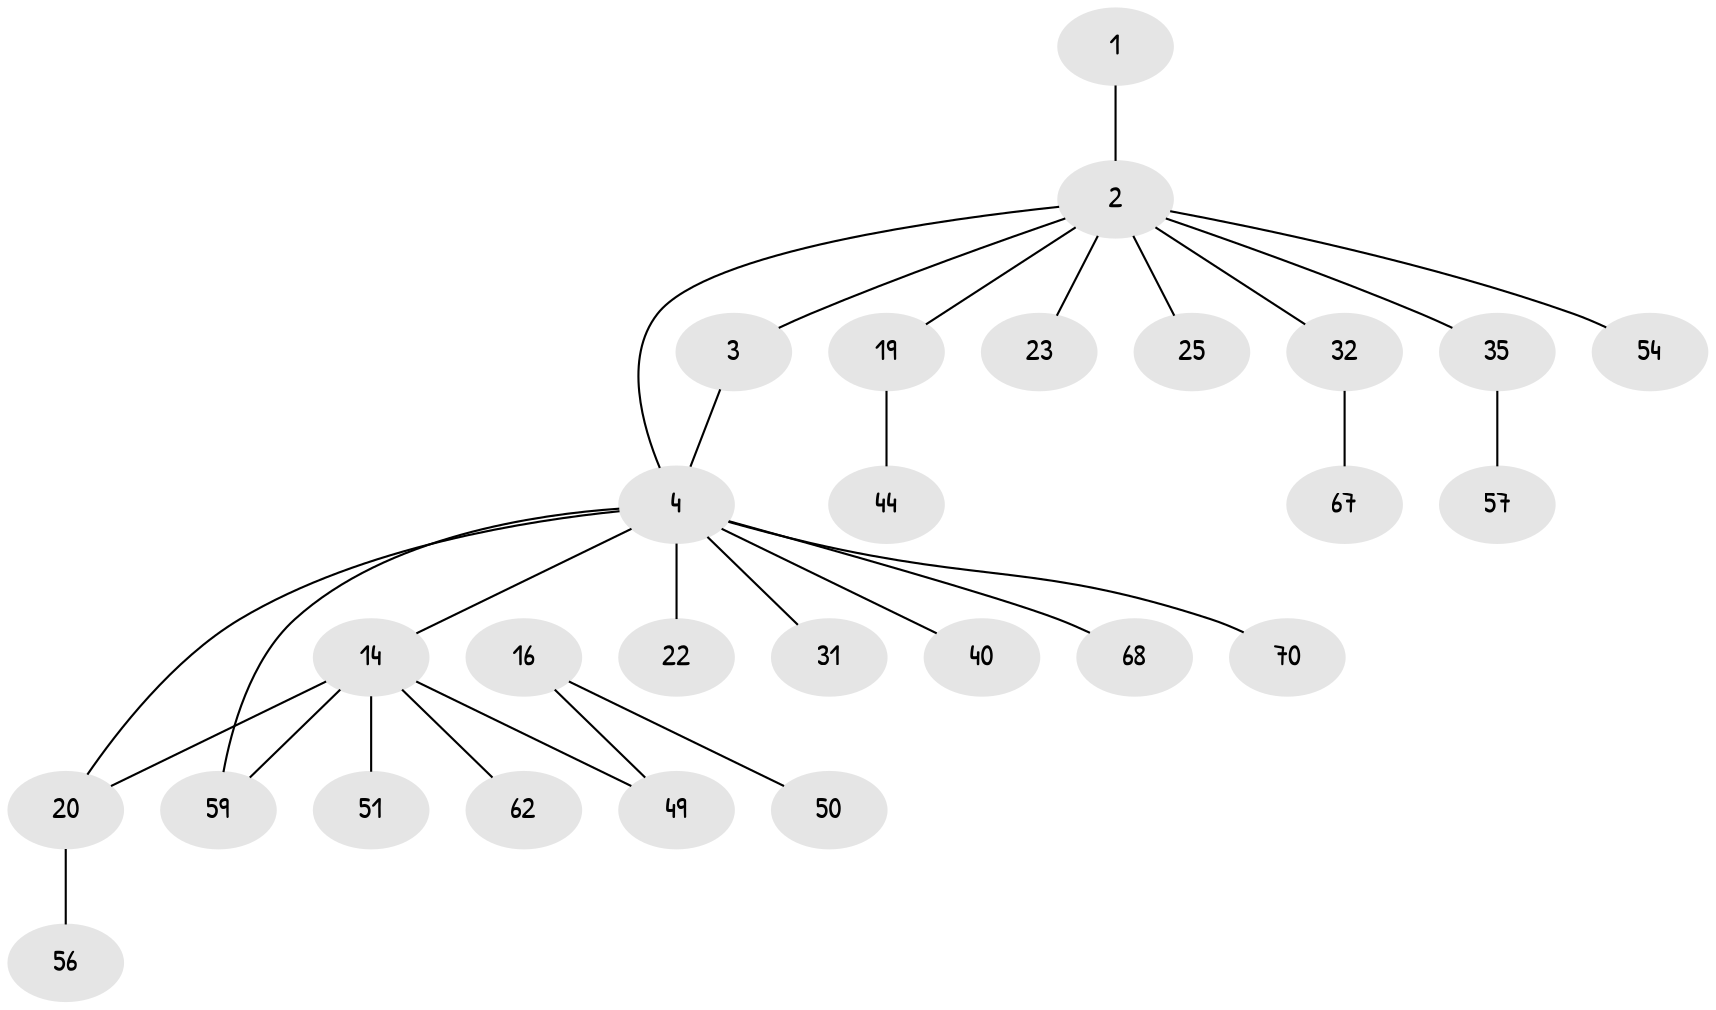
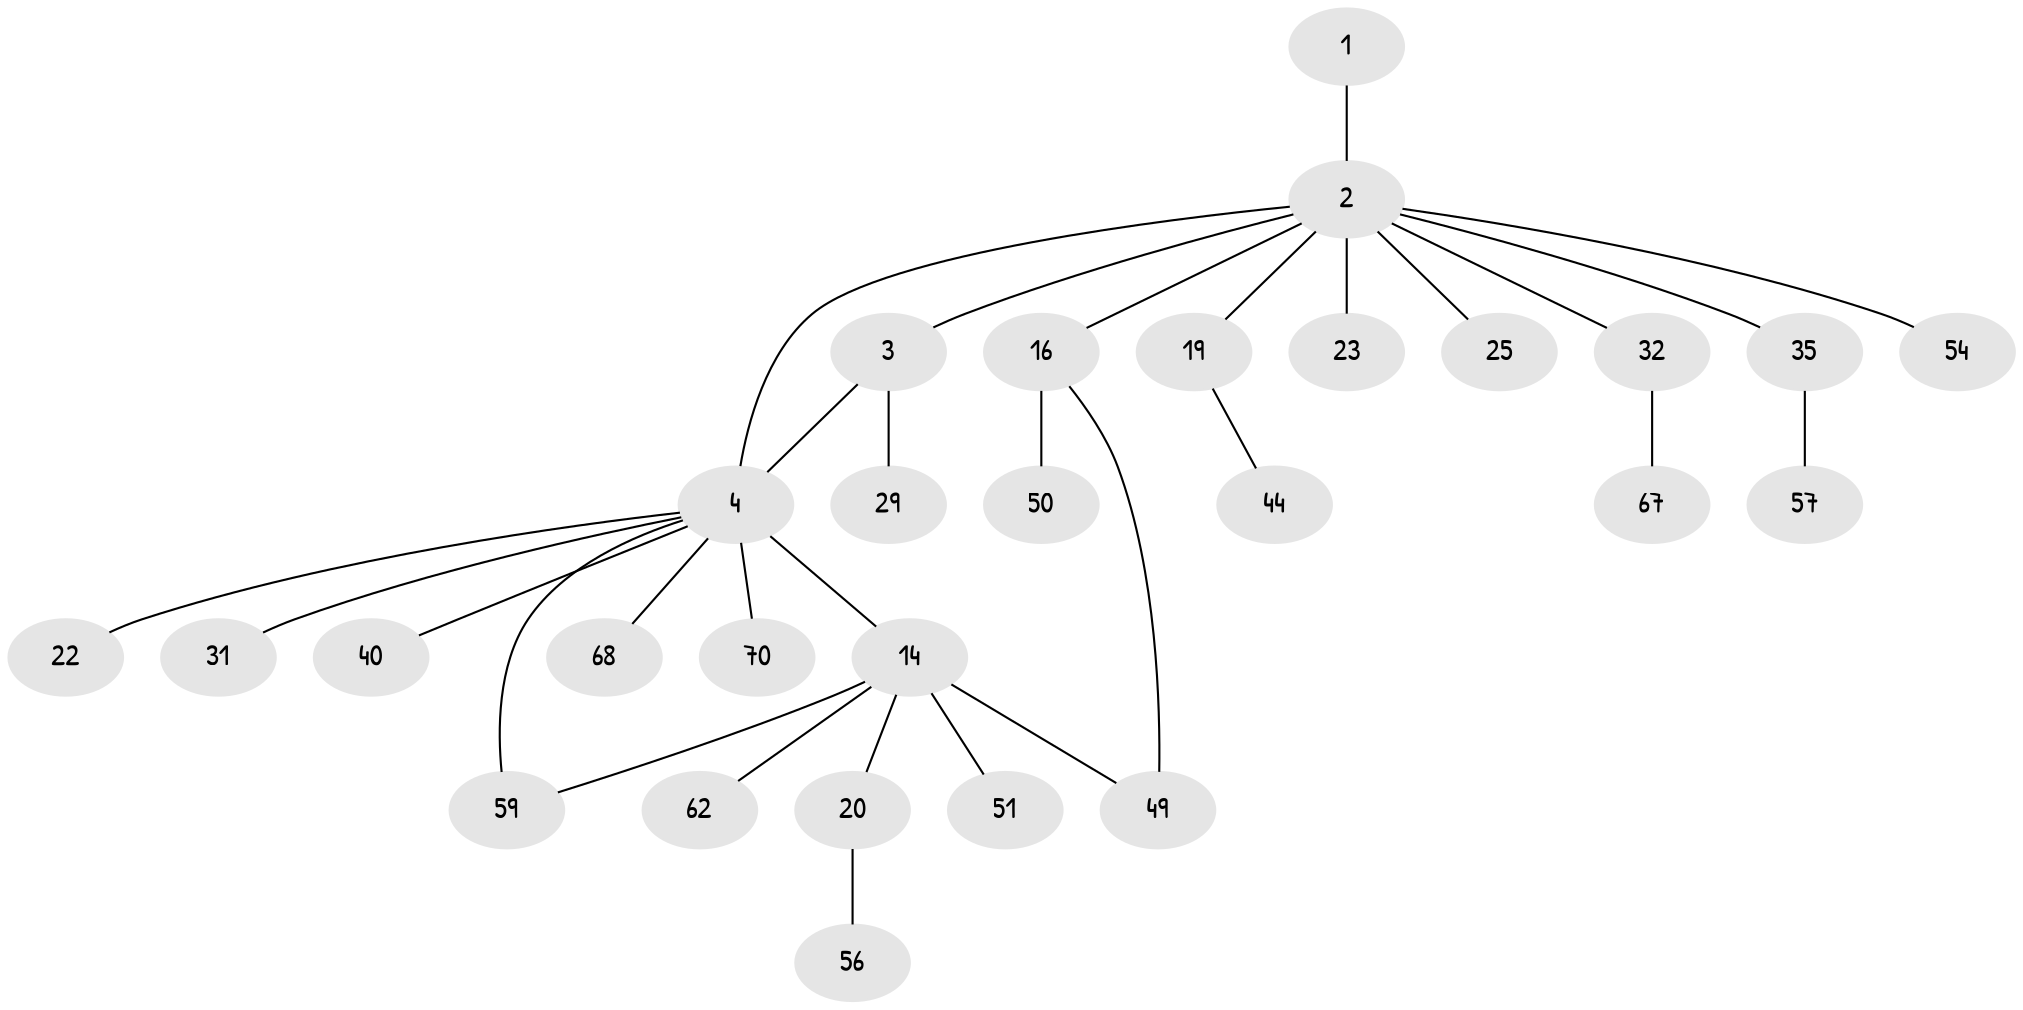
edge "2" -- "16": added
node "29": added
edge "4" -- "20": removed
